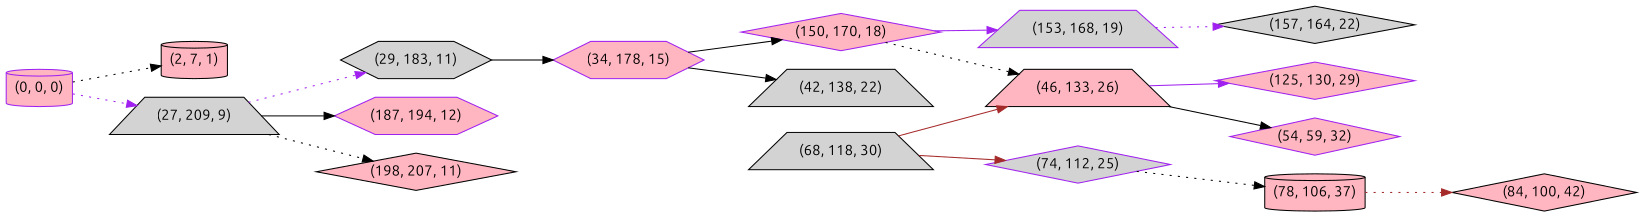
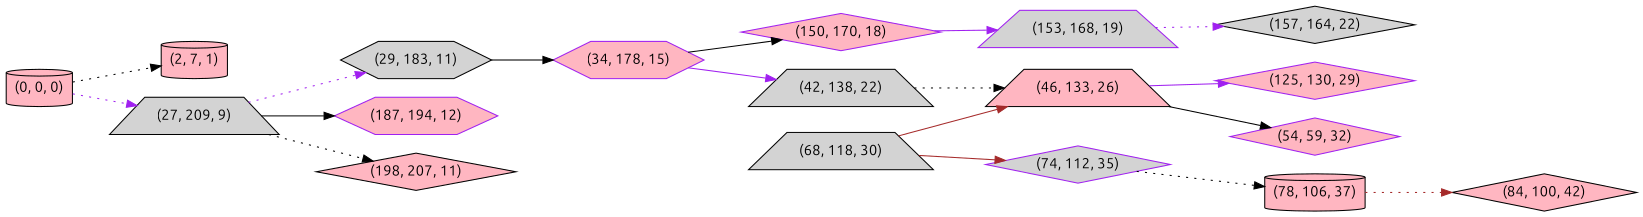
edge "(150, 170, 18)" -> "(46, 133, 26)": now "(42, 138, 22)" -> "(46, 133, 26)"
edge "(34, 178, 15)" -> "(42, 138, 22)": color black -> purple
node "(0, 0, 0)": color purple -> black
node "(74, 112, 25)": label "(74, 112, 25)" -> "(74, 112, 35)"
